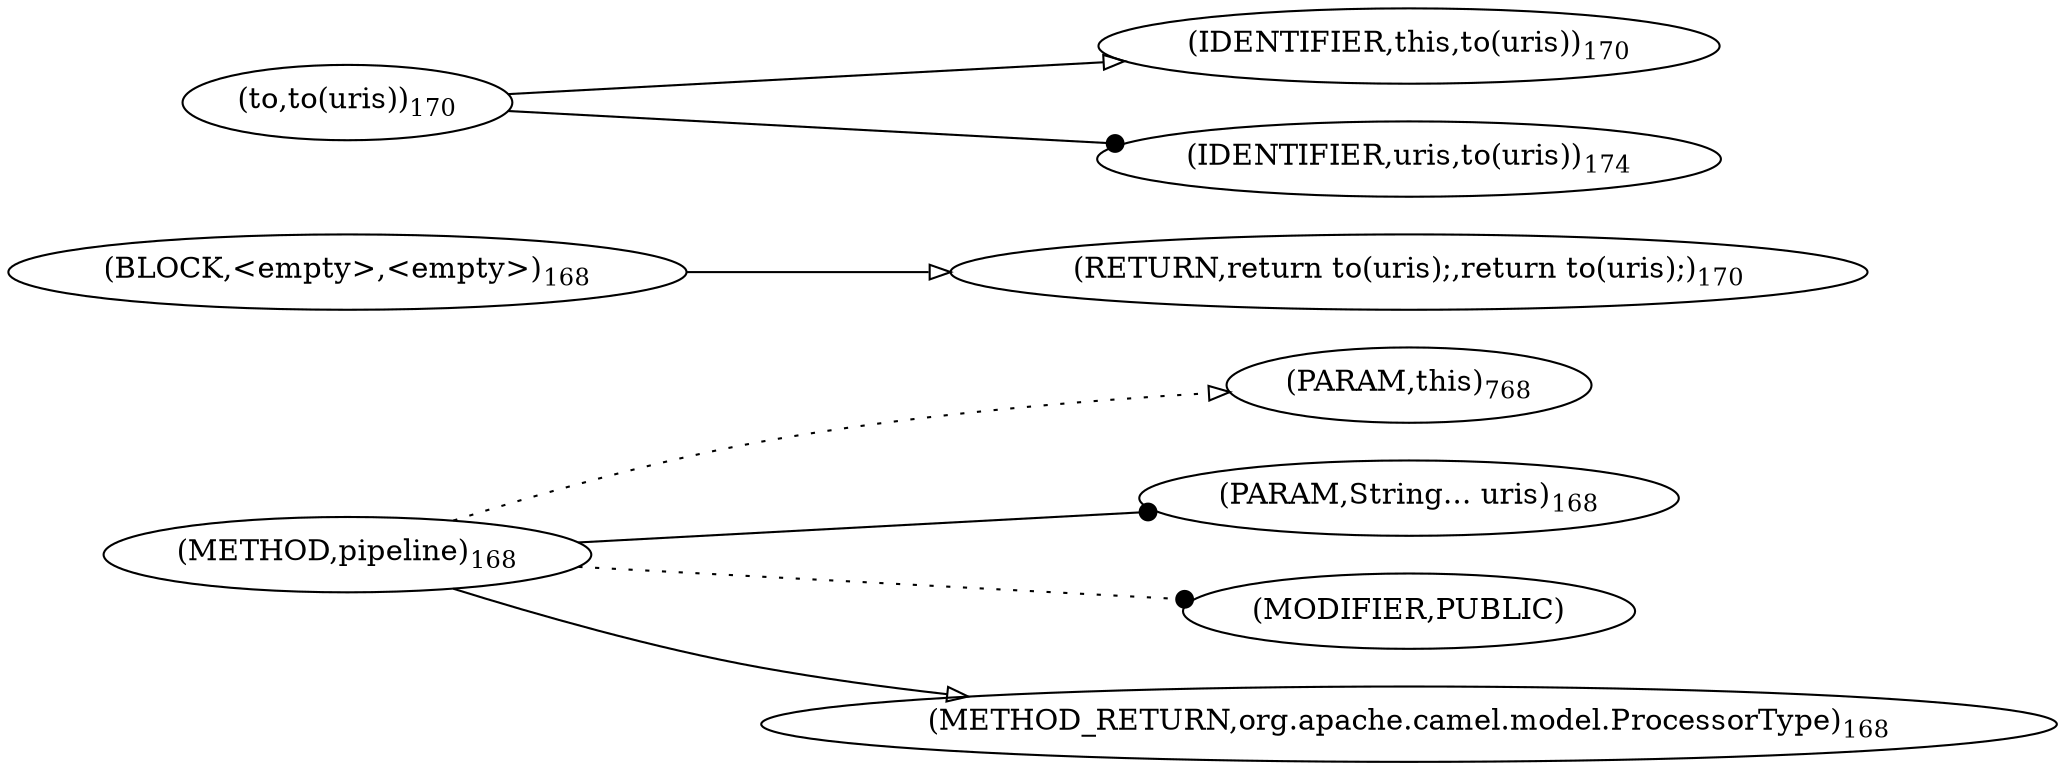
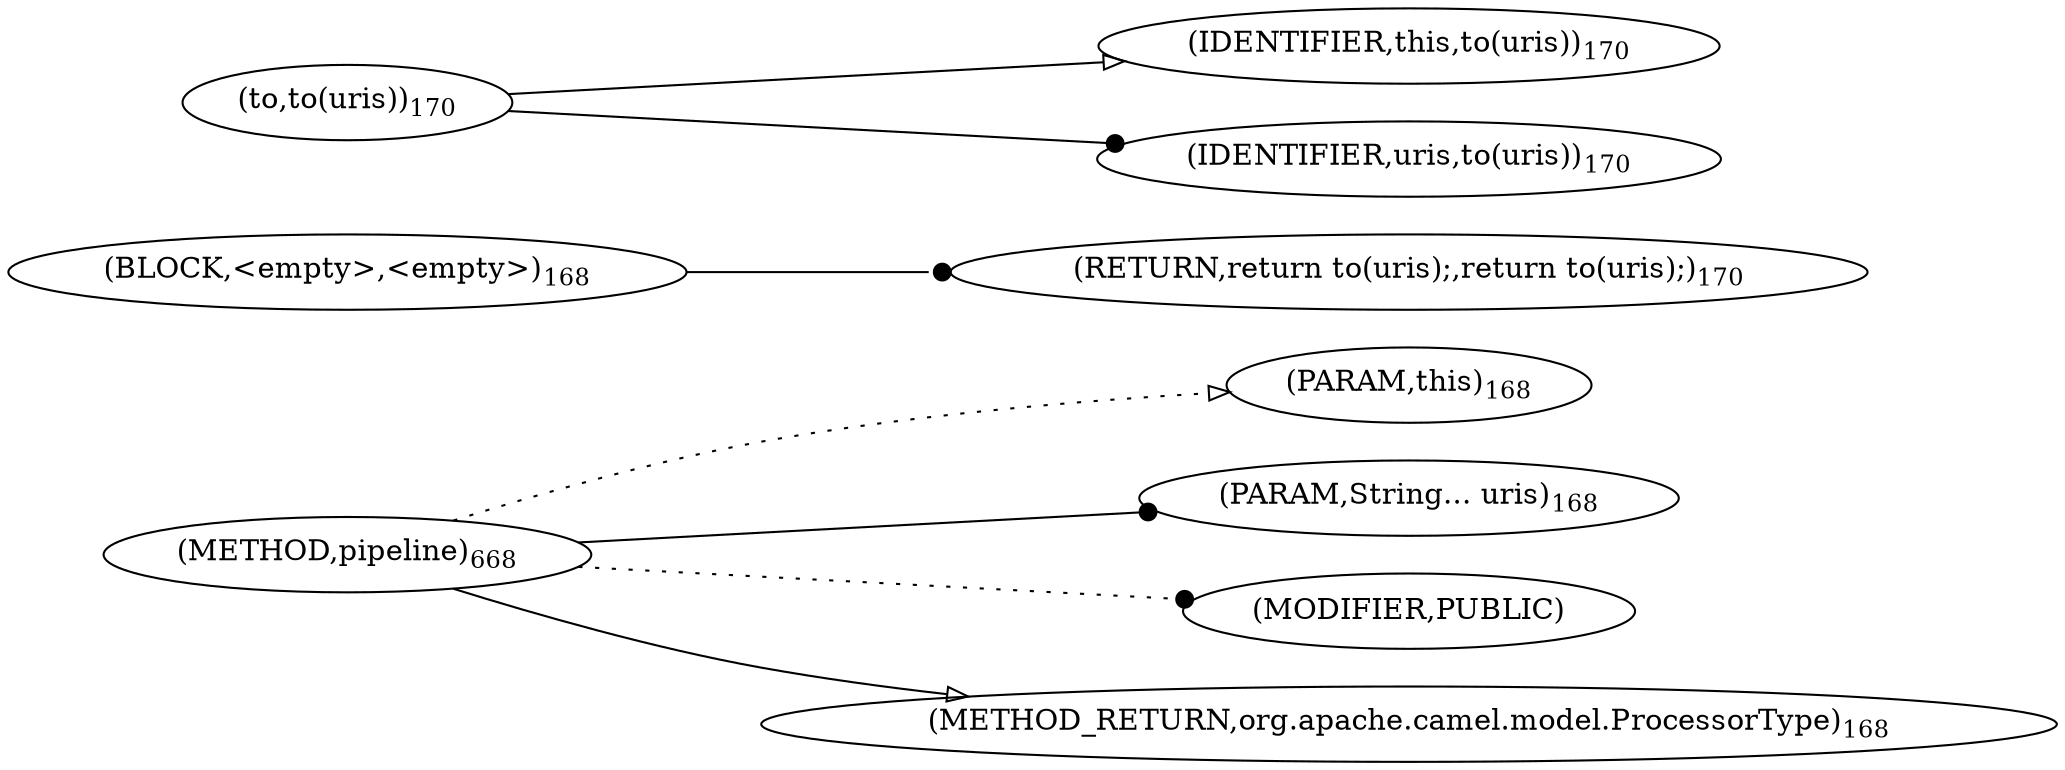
node "(IDENTIFIER,uris,to(uris))": text "174" -> "170"
edge "(BLOCK,<empty>,<empty>)" -> "(RETURN,return to(uris);,return to(uris);)": arrowhead onormal -> dot
node "(PARAM,this)": text "768" -> "168"
node "(METHOD,pipeline)": text "168" -> "668"
